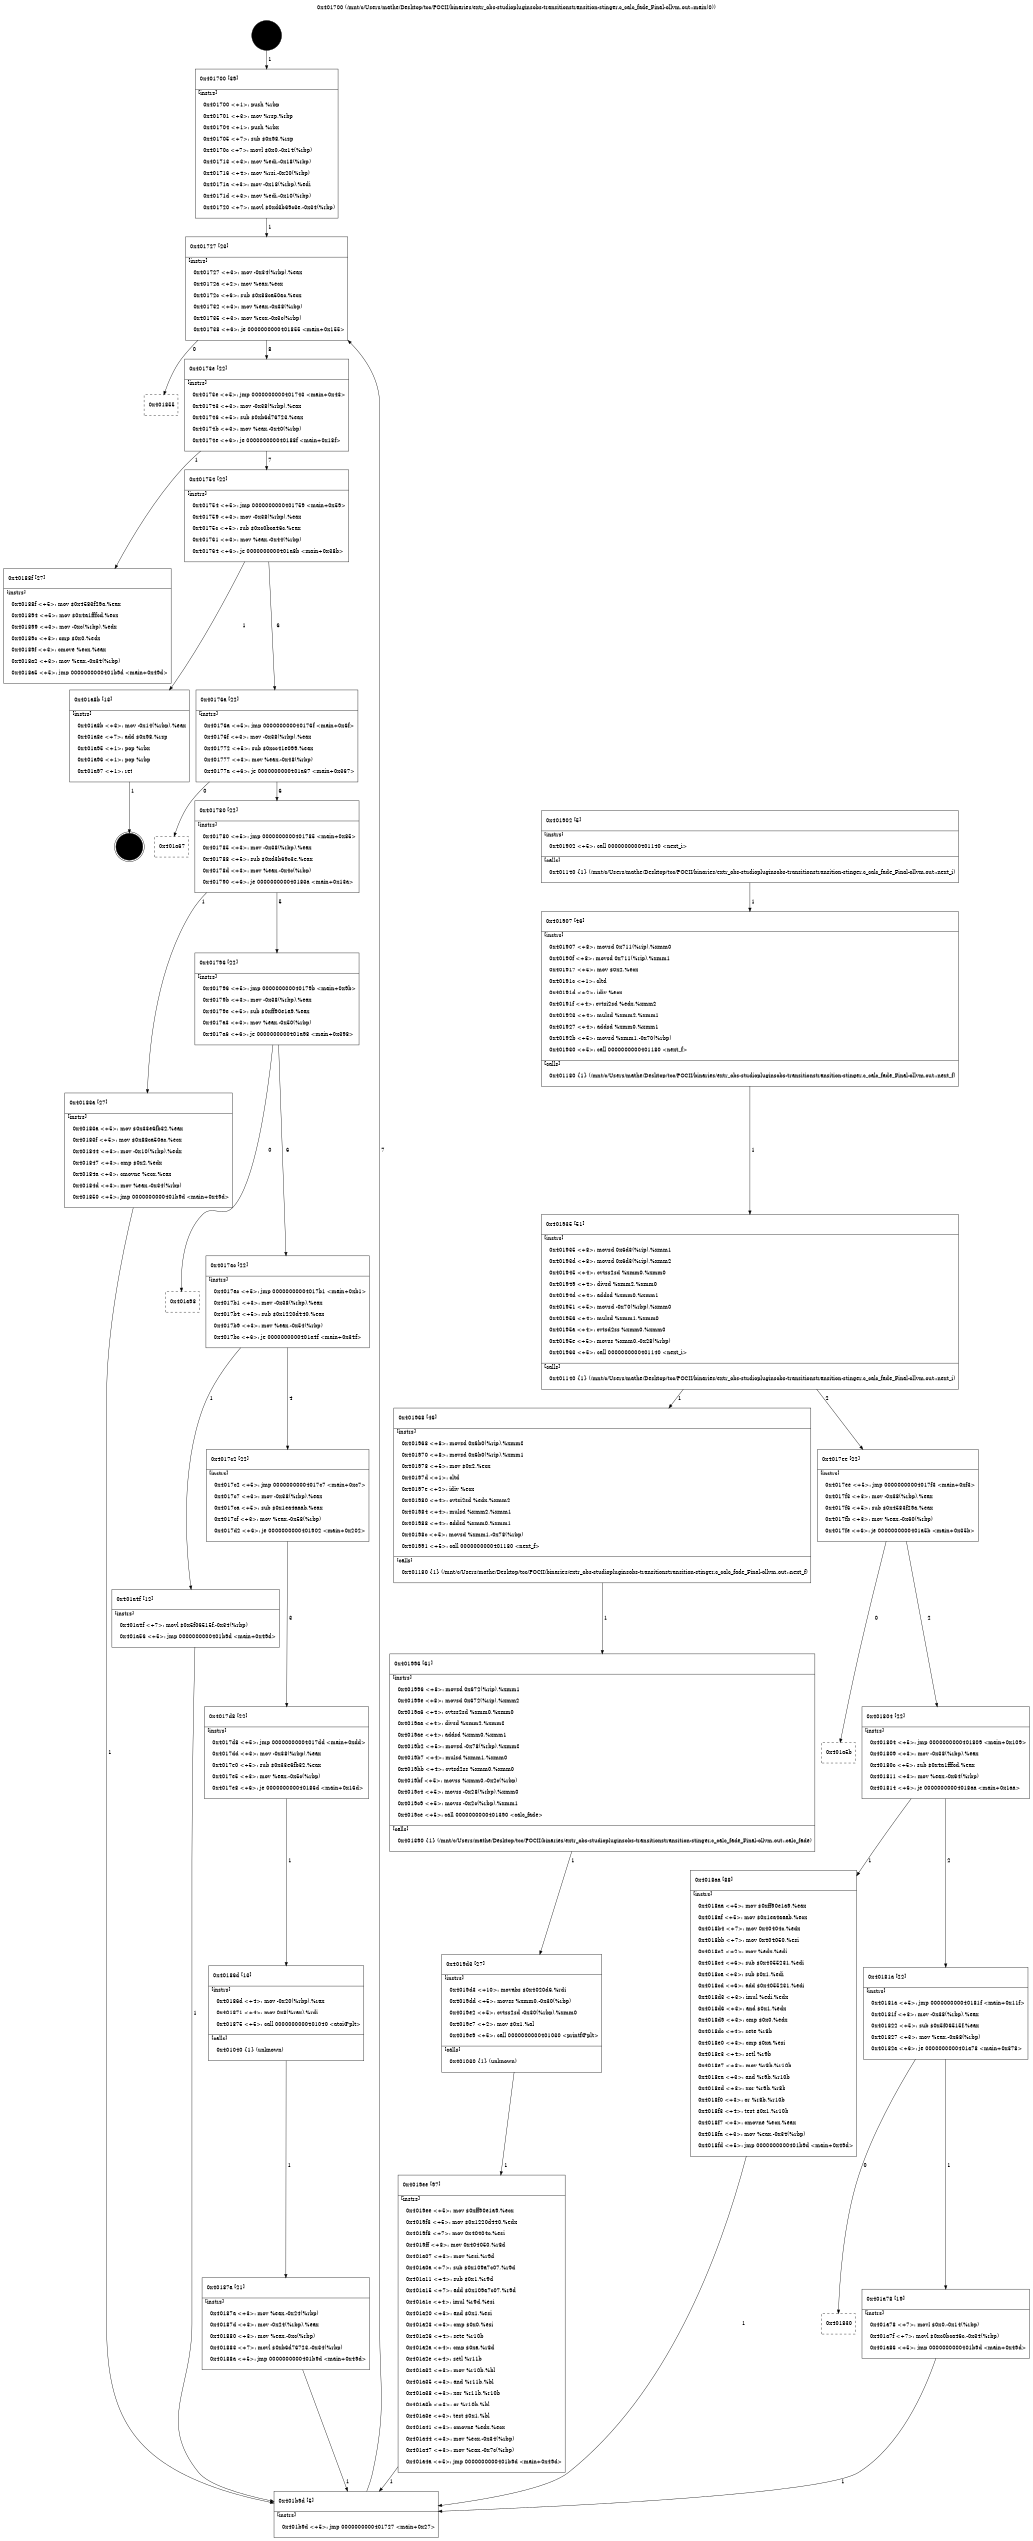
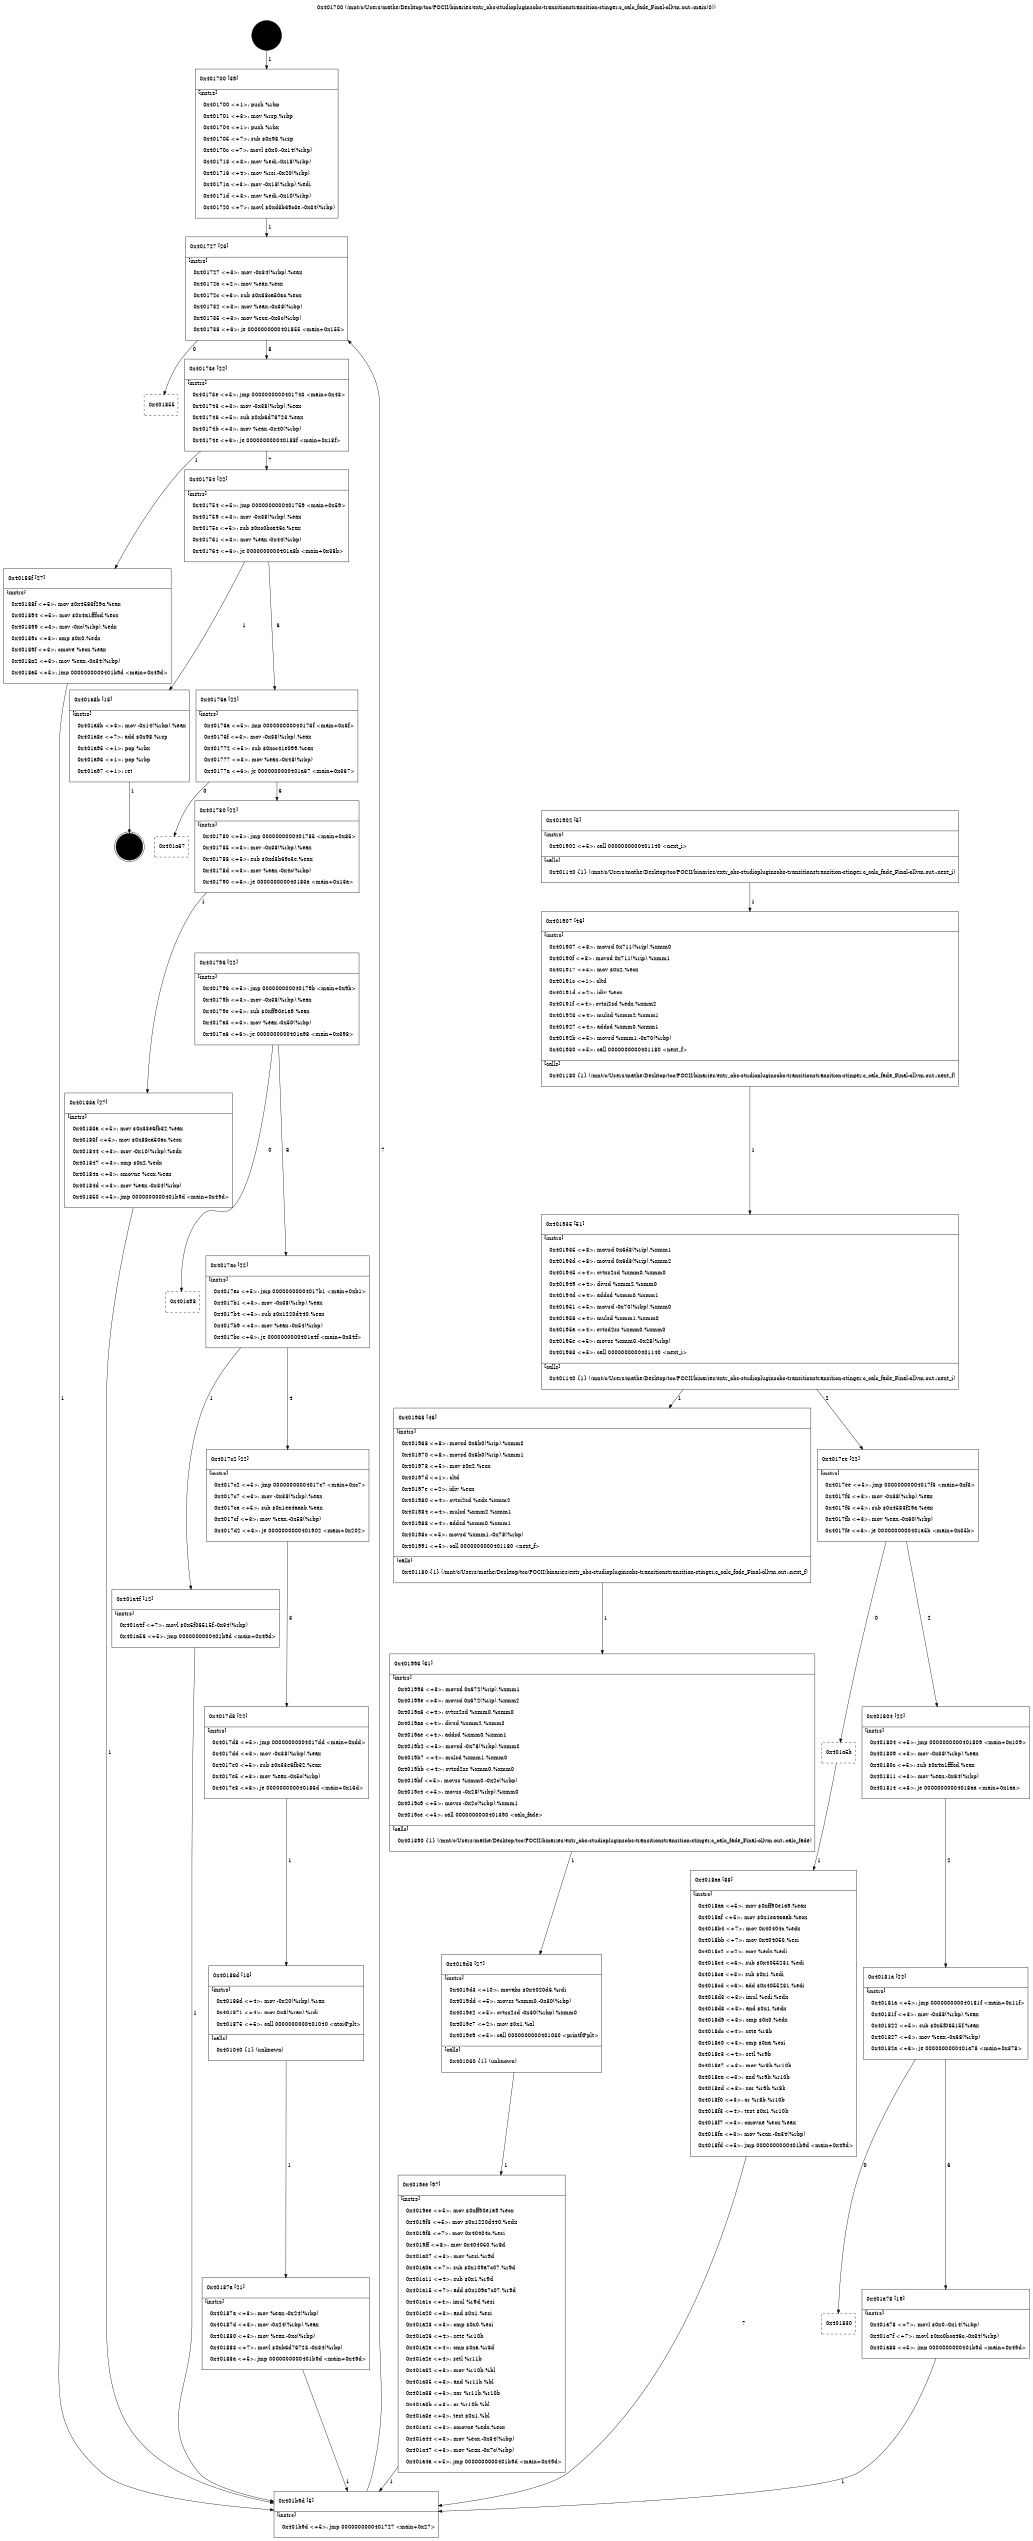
edge "0x401780 [22]" -> "0x401796 [22]": removed, label "5"
edge "0x40188f [27]" -> "0x401b9d [5]": added, label "1"
edge "0x401804 [22]" -> "0x4018aa [88]": now "0x401a5b" -> "0x4018aa [88]"
edge "0x40181a [22]" -> "0x401a78 [19]": label " 1" -> " 6"
edge "0x4018aa [88]" -> "0x401b9d [5]": label " 1" -> " 7"
